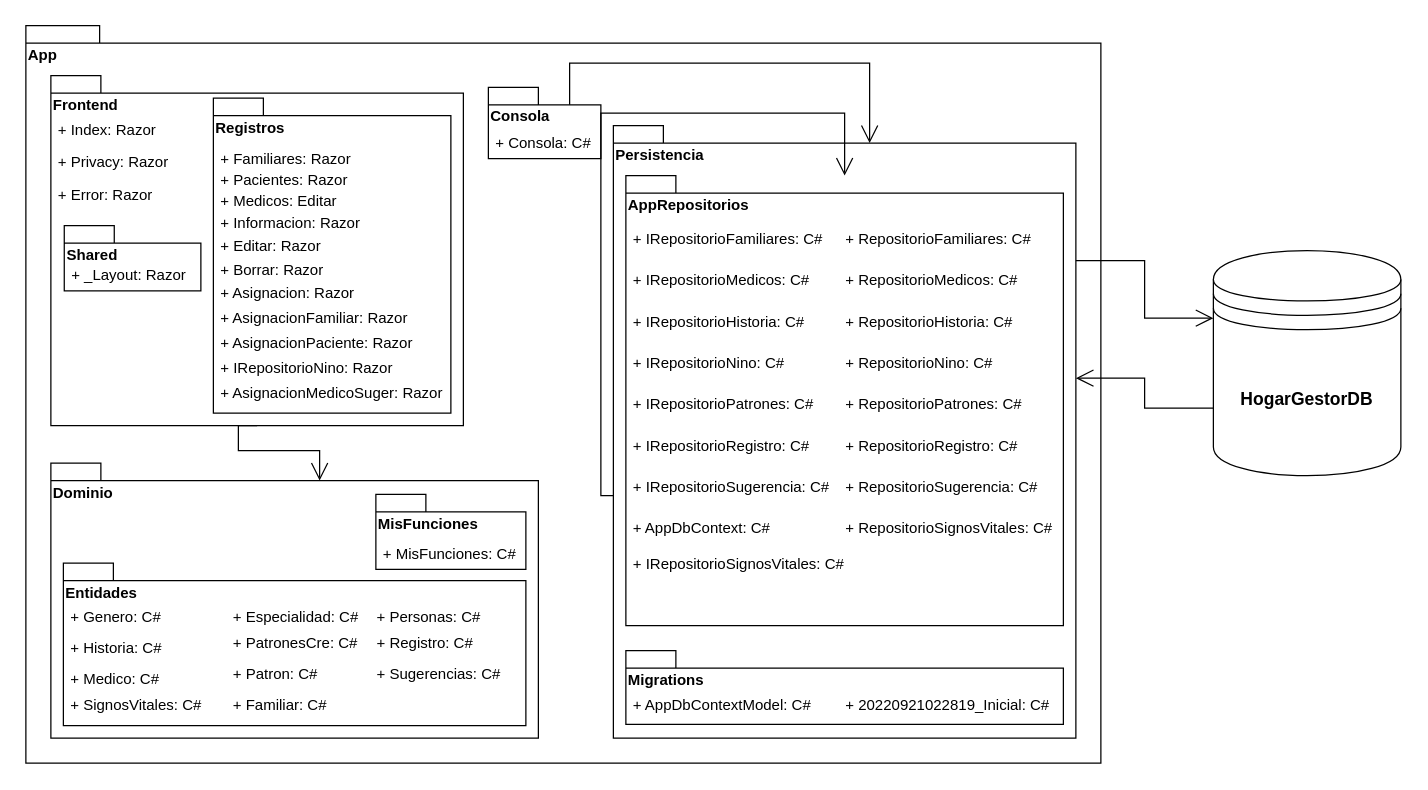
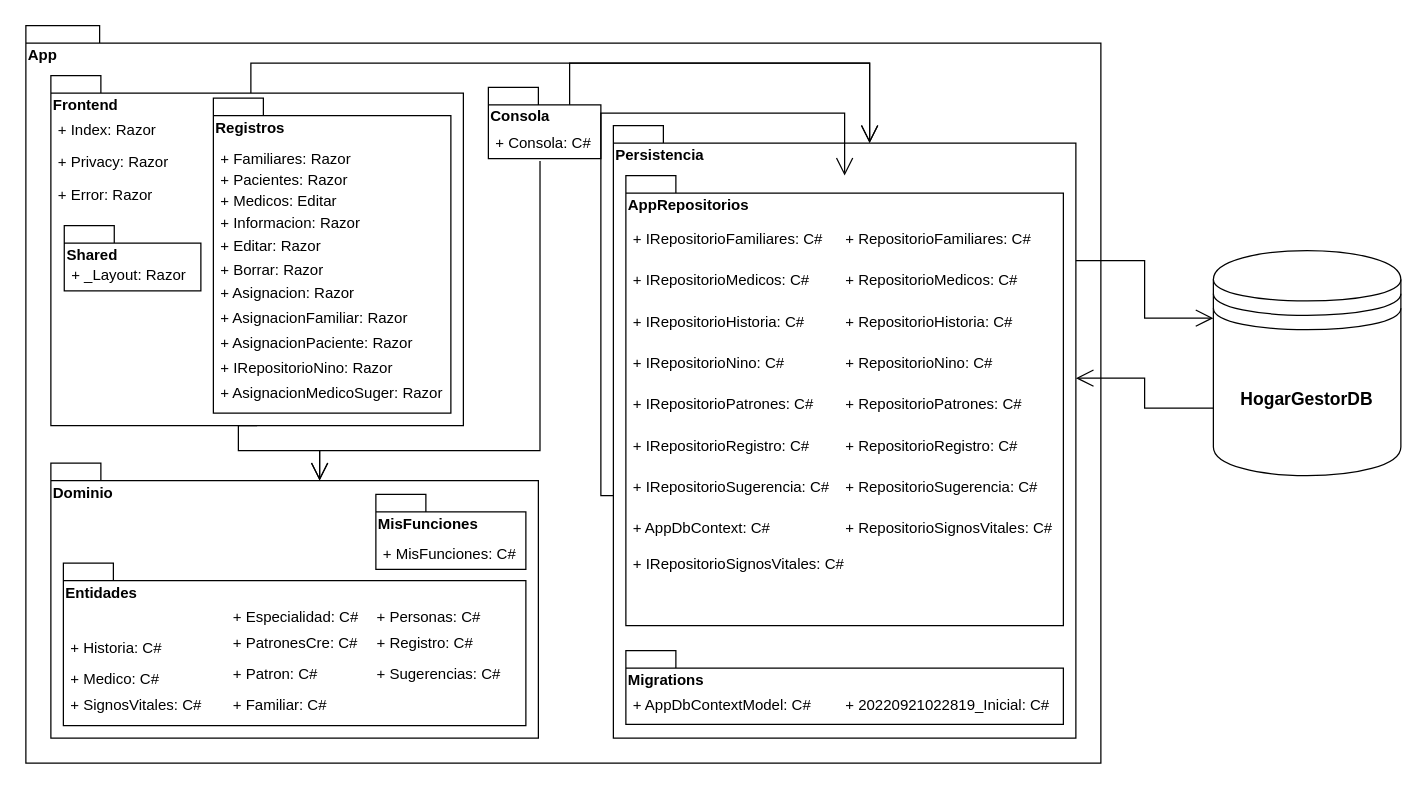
edge "Frontend" -> "Persistencia": added
edge "+ Consola: C#" -> "Dominio": added
node "+ Genero: C#": removed
